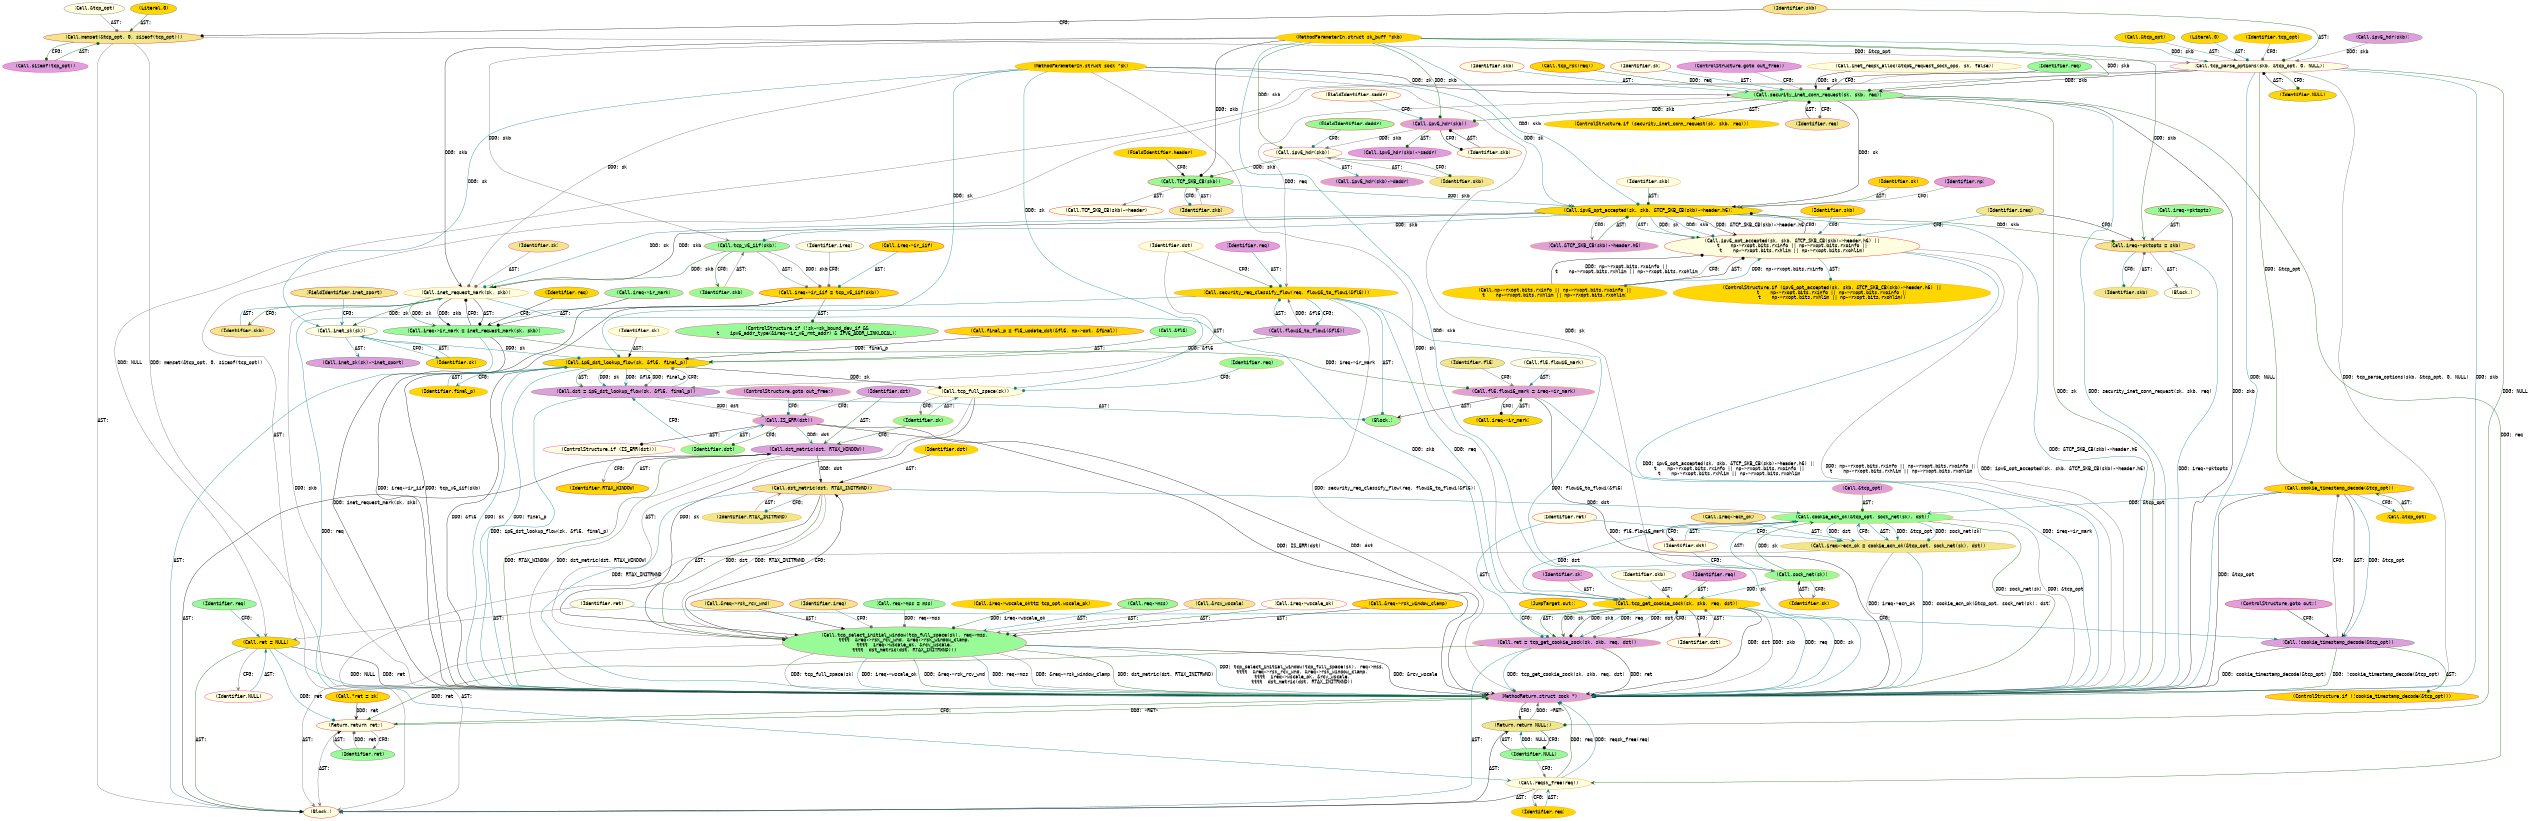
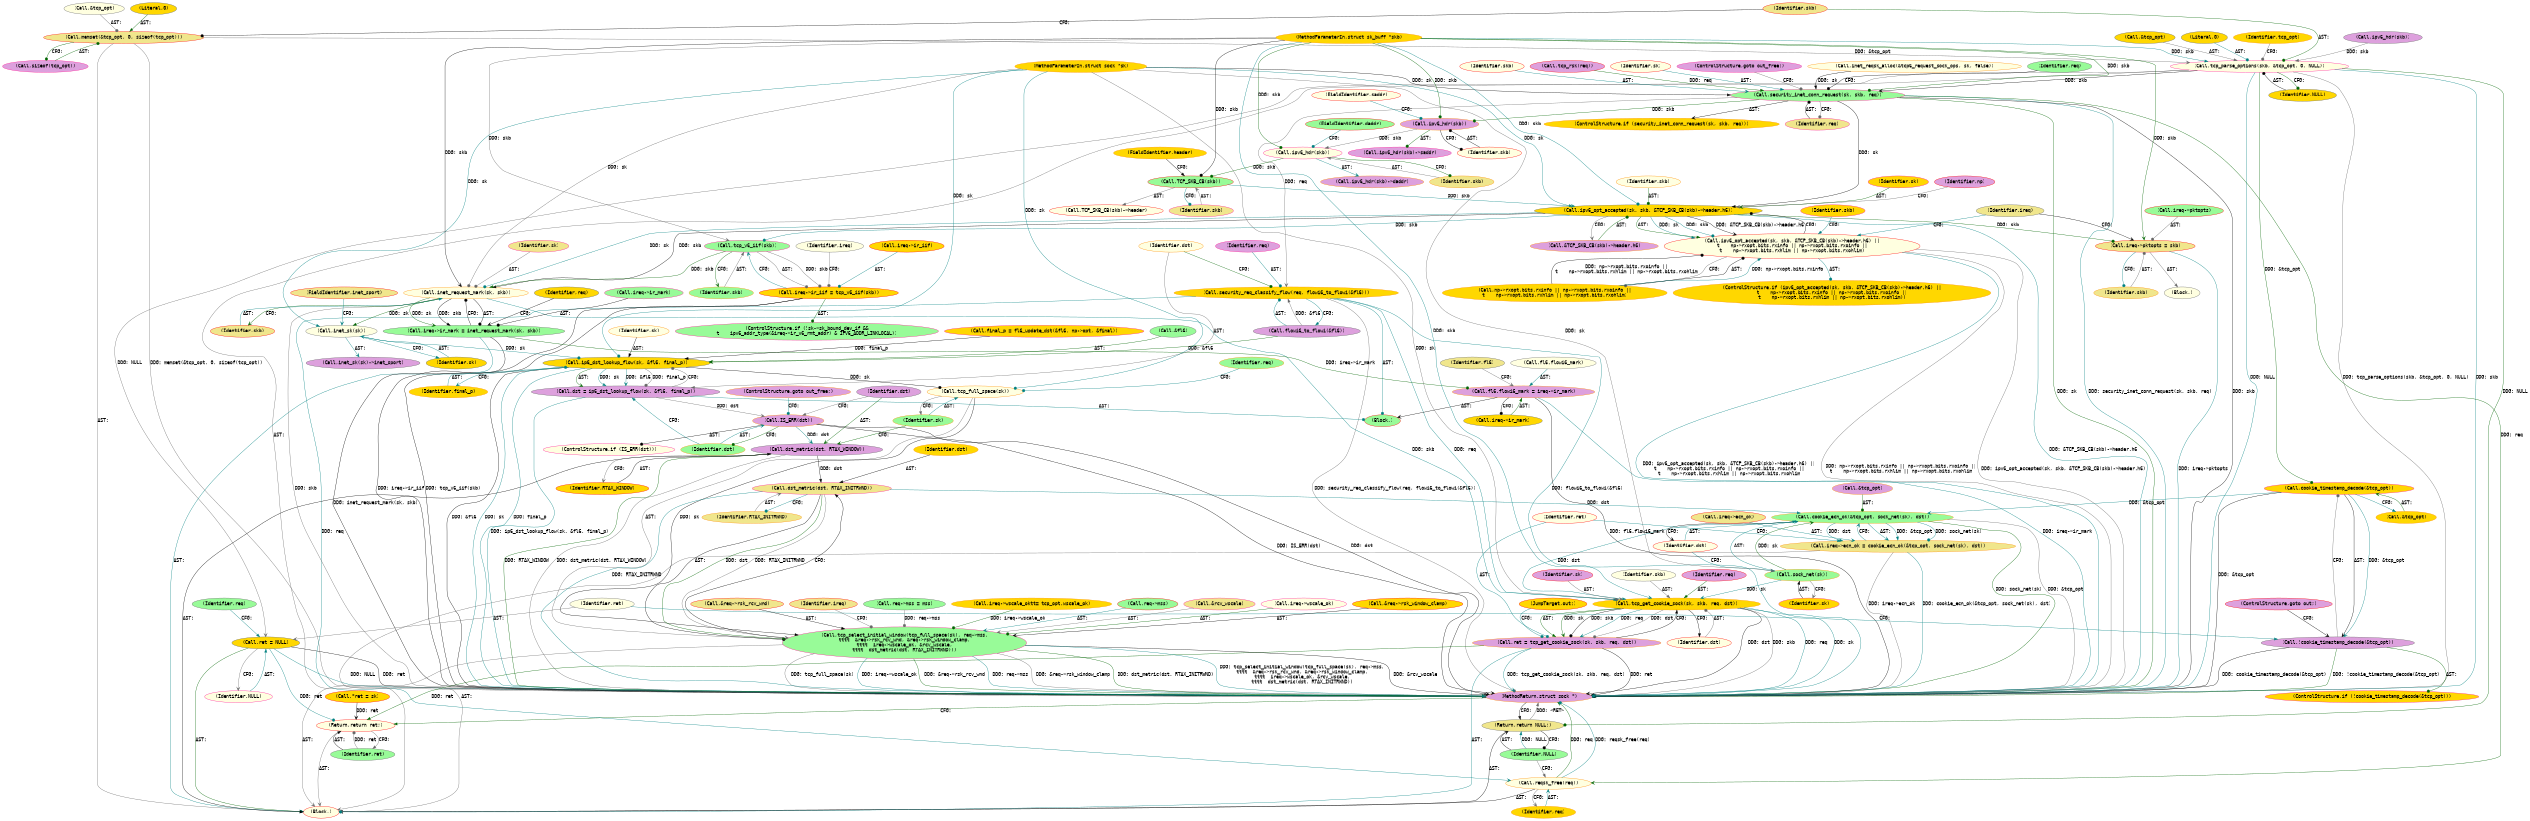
node "(Call,tcp_rsk(req))": fillcolor gold -> plum
edge "(Call,ireq->ir_iif = tcp_v6_iif(skb))" -> "(Call,tcp_v6_iif(skb))": added, label "CFG:"
edge "(Return,return ret;)" -> "(MethodReturn,struct sock *)": removed, label "DDG: <RET>"
